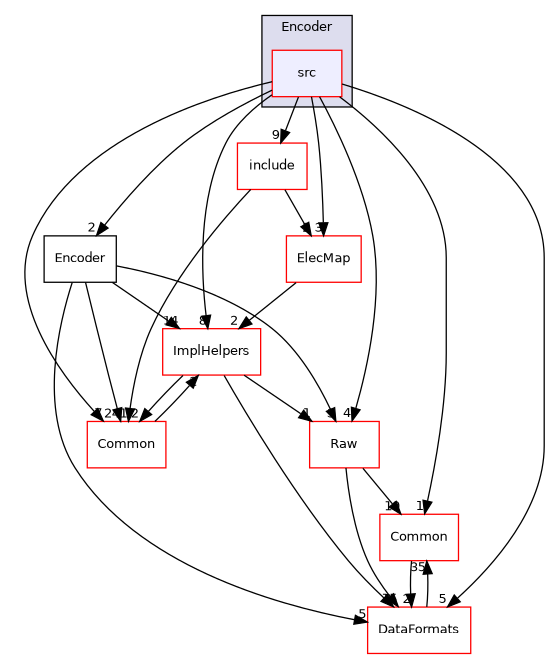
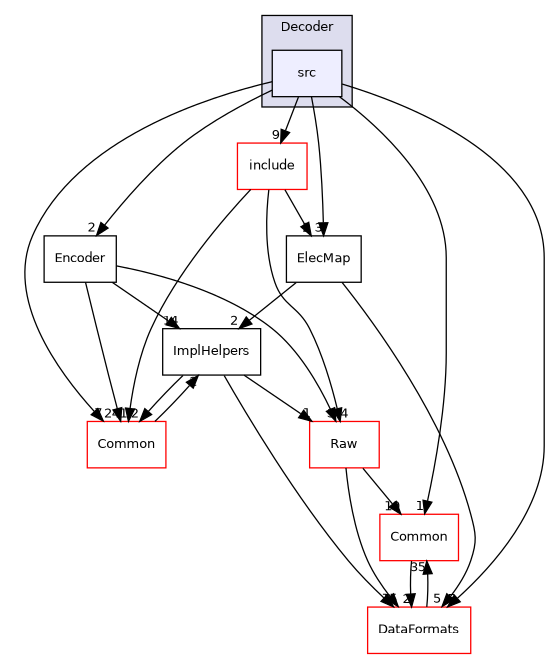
cluster "Encoder": label "Encoder" -> "Decoder"
node "src": color red -> black
edge "src" -> "ImplHelpers": removed
edge "src" -> "Raw": now "include" -> "Raw"
node "ElecMap": color red -> black
node "ImplHelpers": color red -> black
edge "Encoder" -> "DataFormats": now "ElecMap" -> "DataFormats"
